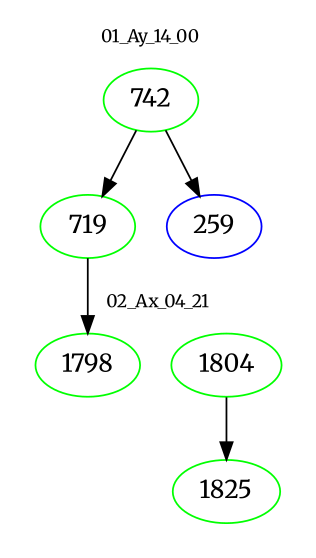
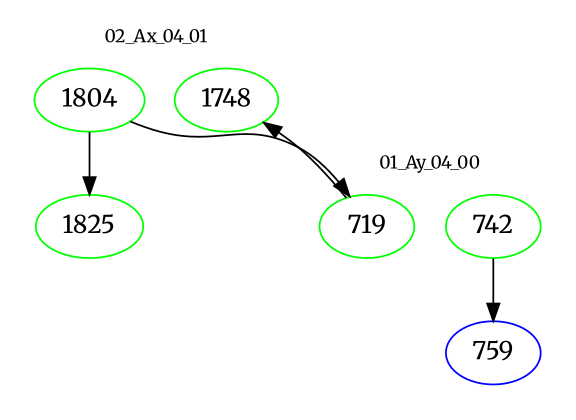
cluster "01_Ay_14_00": label "01_Ay_14_00" -> "01_Ay_04_00"
edge "742" -> "719": now "1804" -> "719"
node "259": label "259" -> "759"
cluster "02_Ax_04_21": label "02_Ax_04_21" -> "02_Ax_04_01"
node "1798": label "1798" -> "1748"
